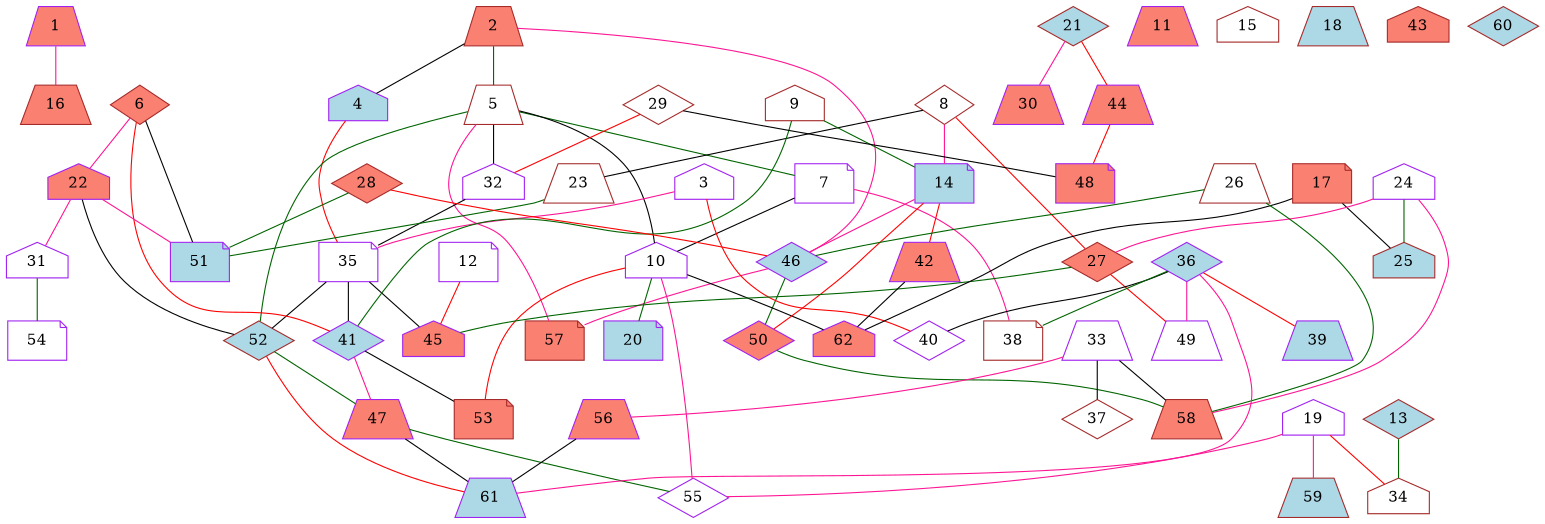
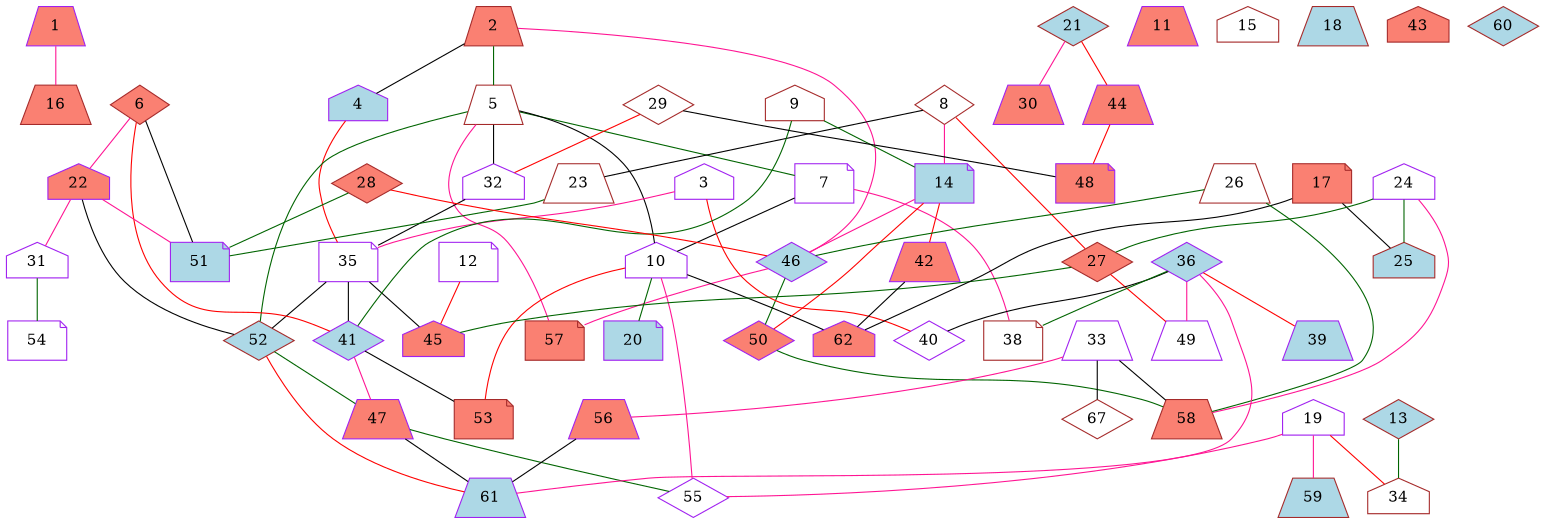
edge "24" -- "27": color deeppink -> darkgreen
node "37": label "37" -> "67"
